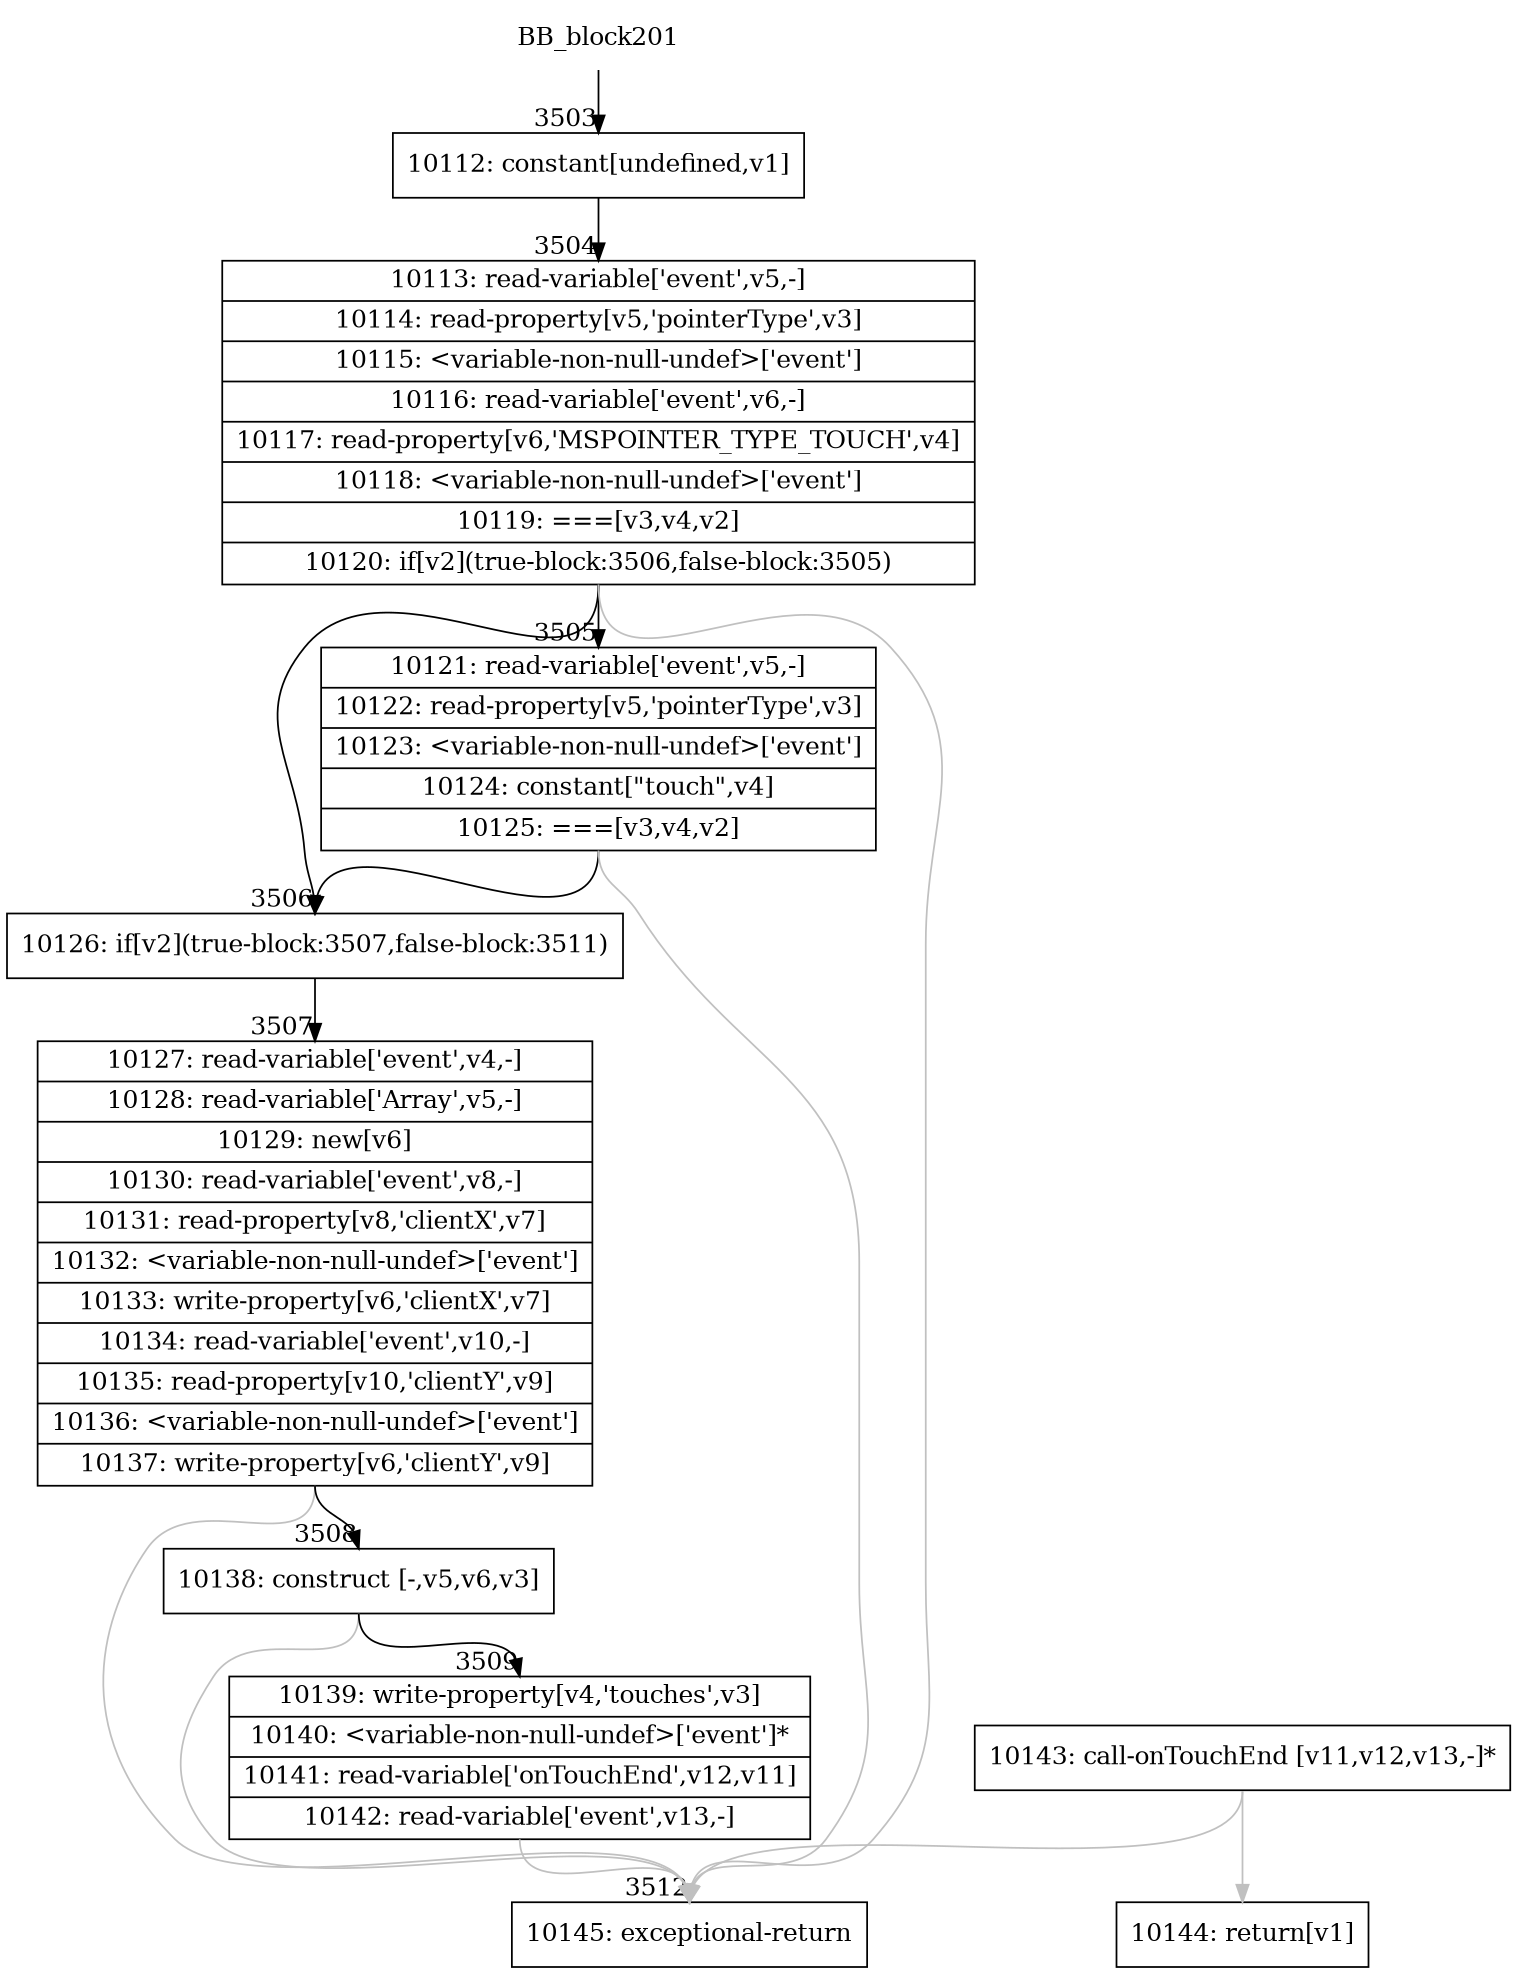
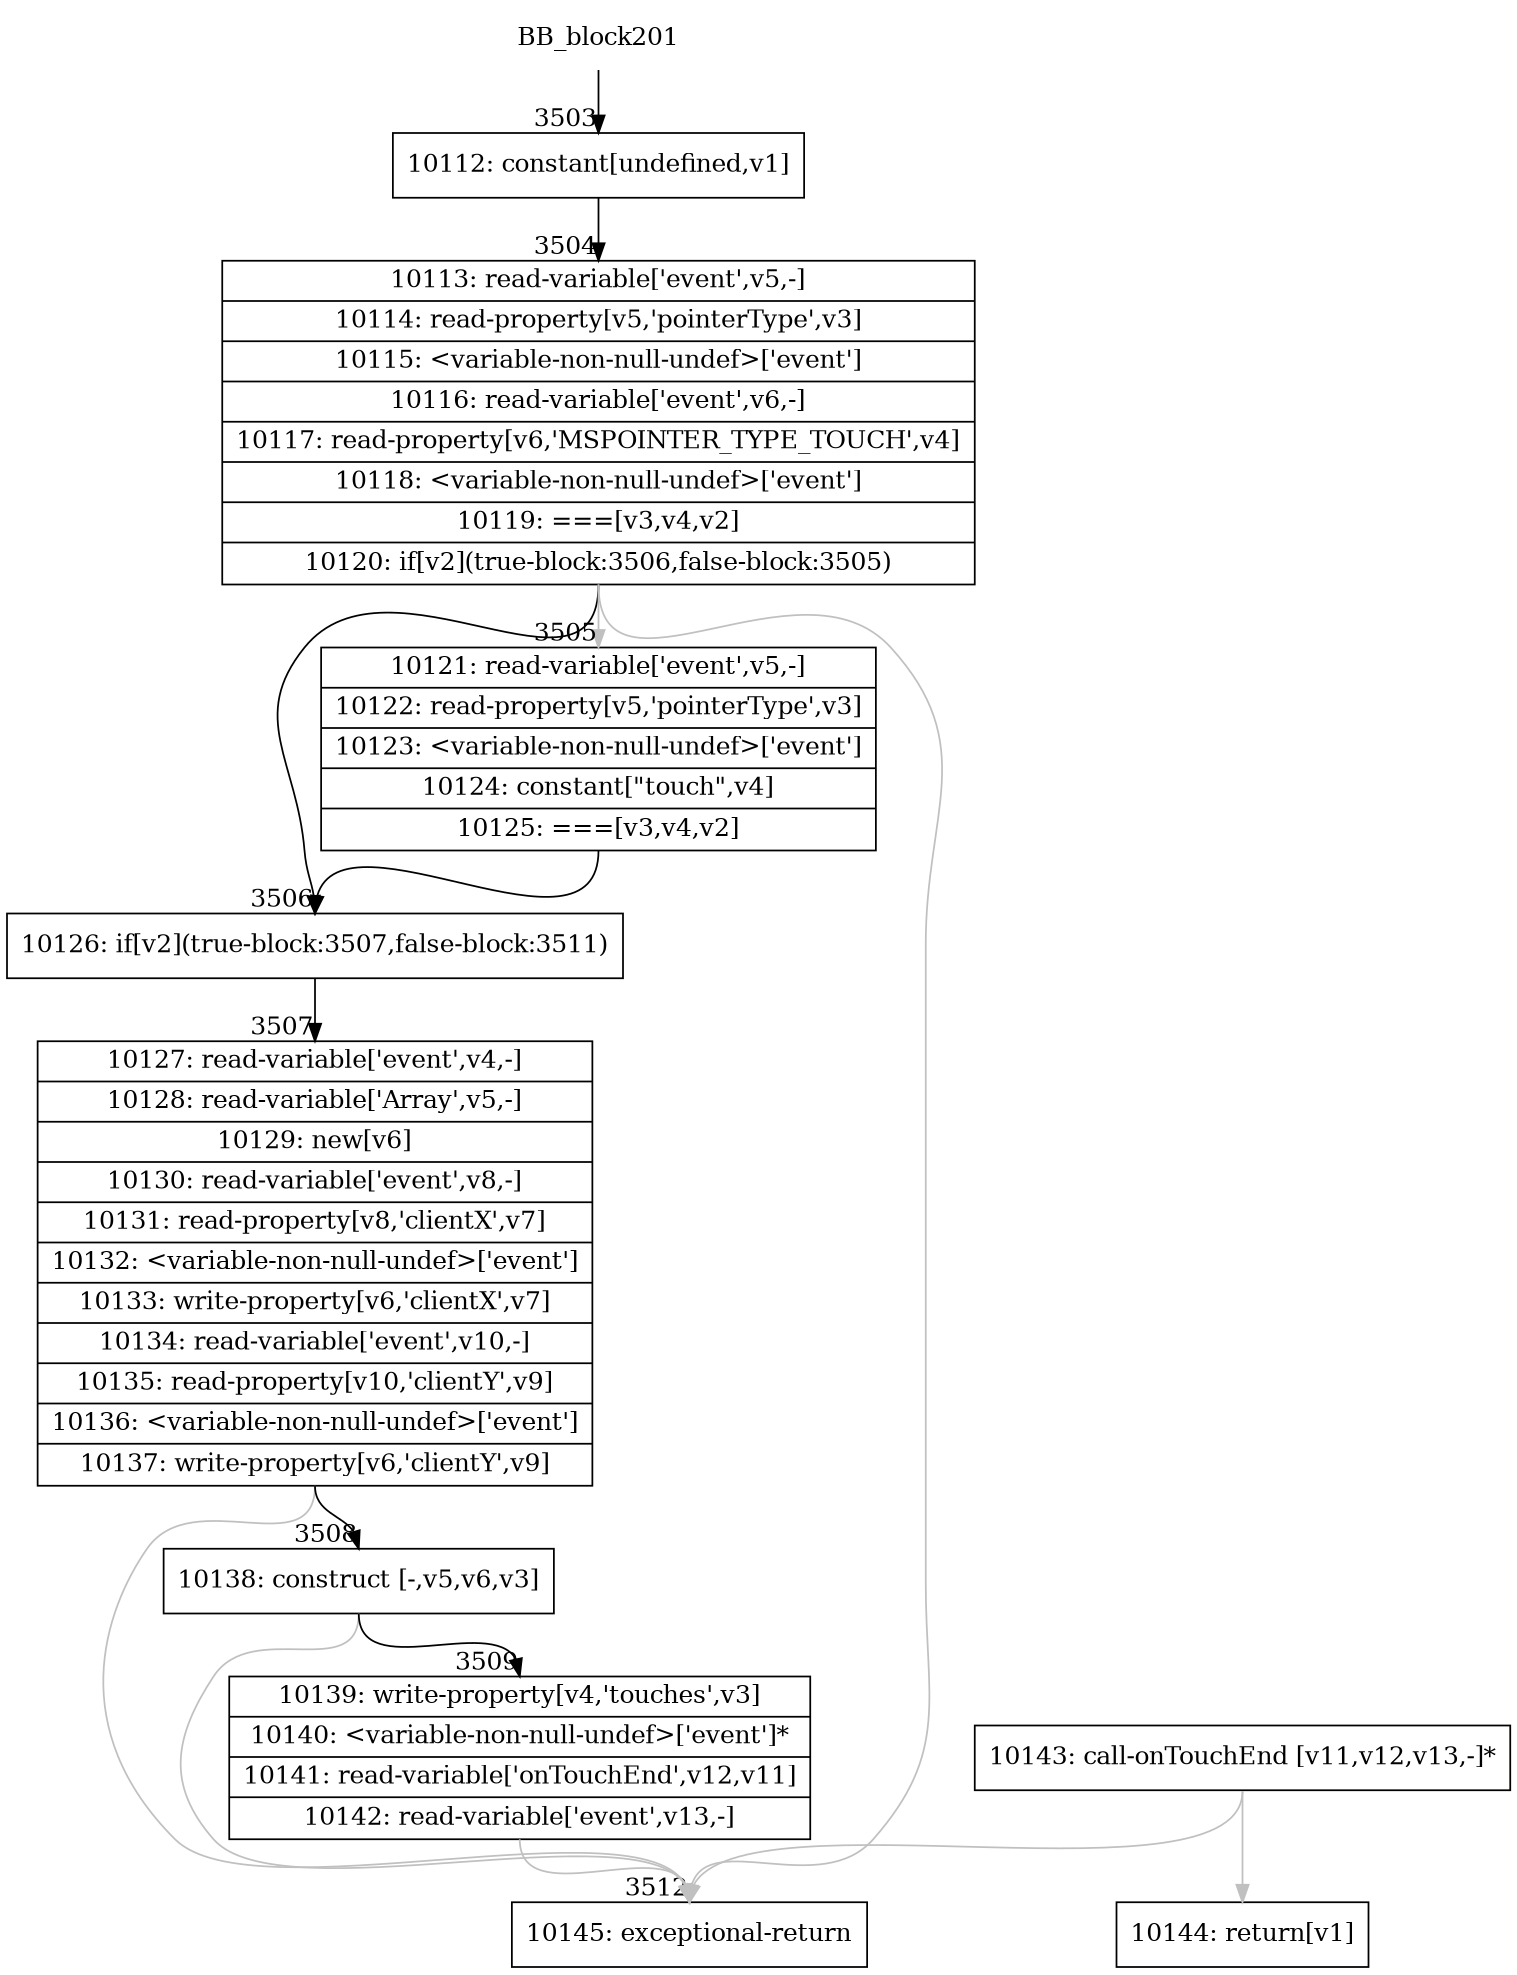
edge "10113: read-variable['event',v5,-]" -> "10121: read-variable['event',v5,-]": color black -> gray
edge "10121: read-variable['event',v5,-]" -> "10145: exceptional-return": removed
